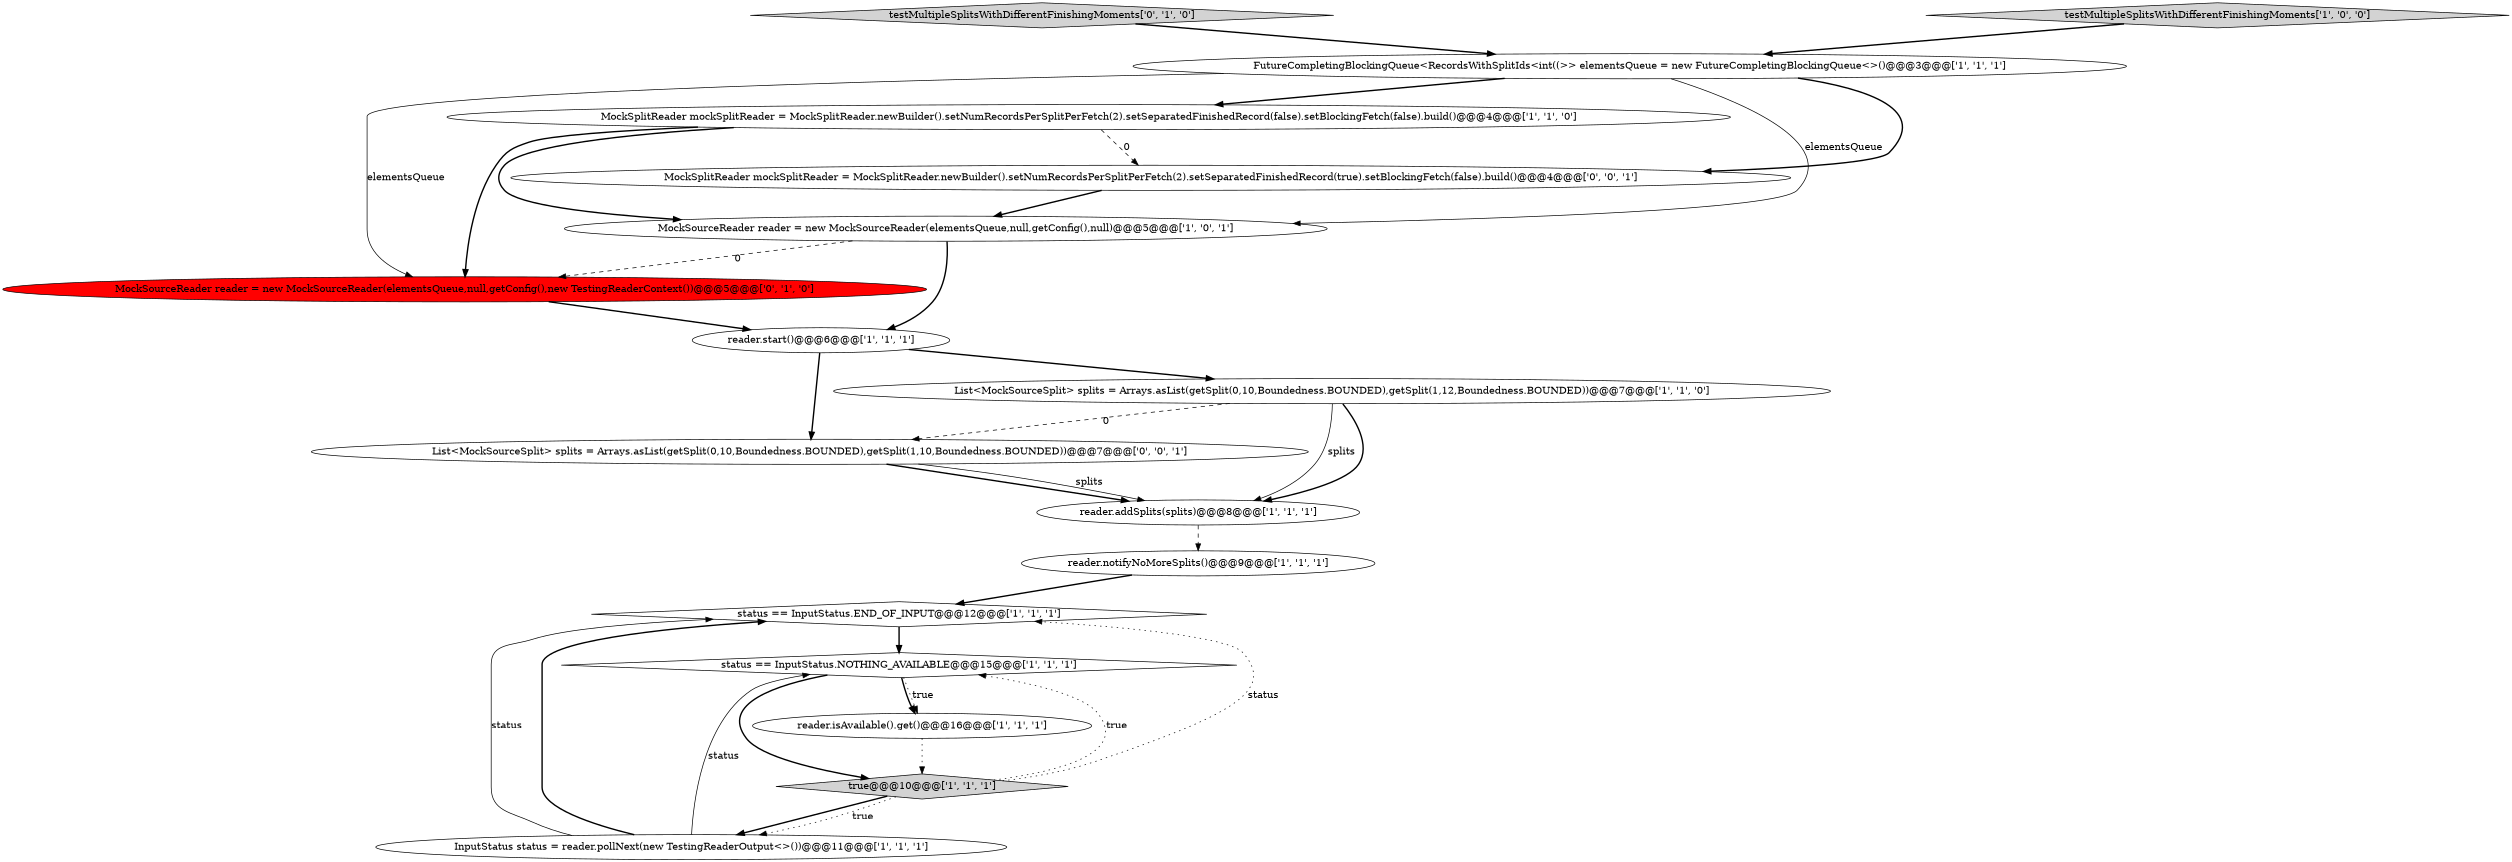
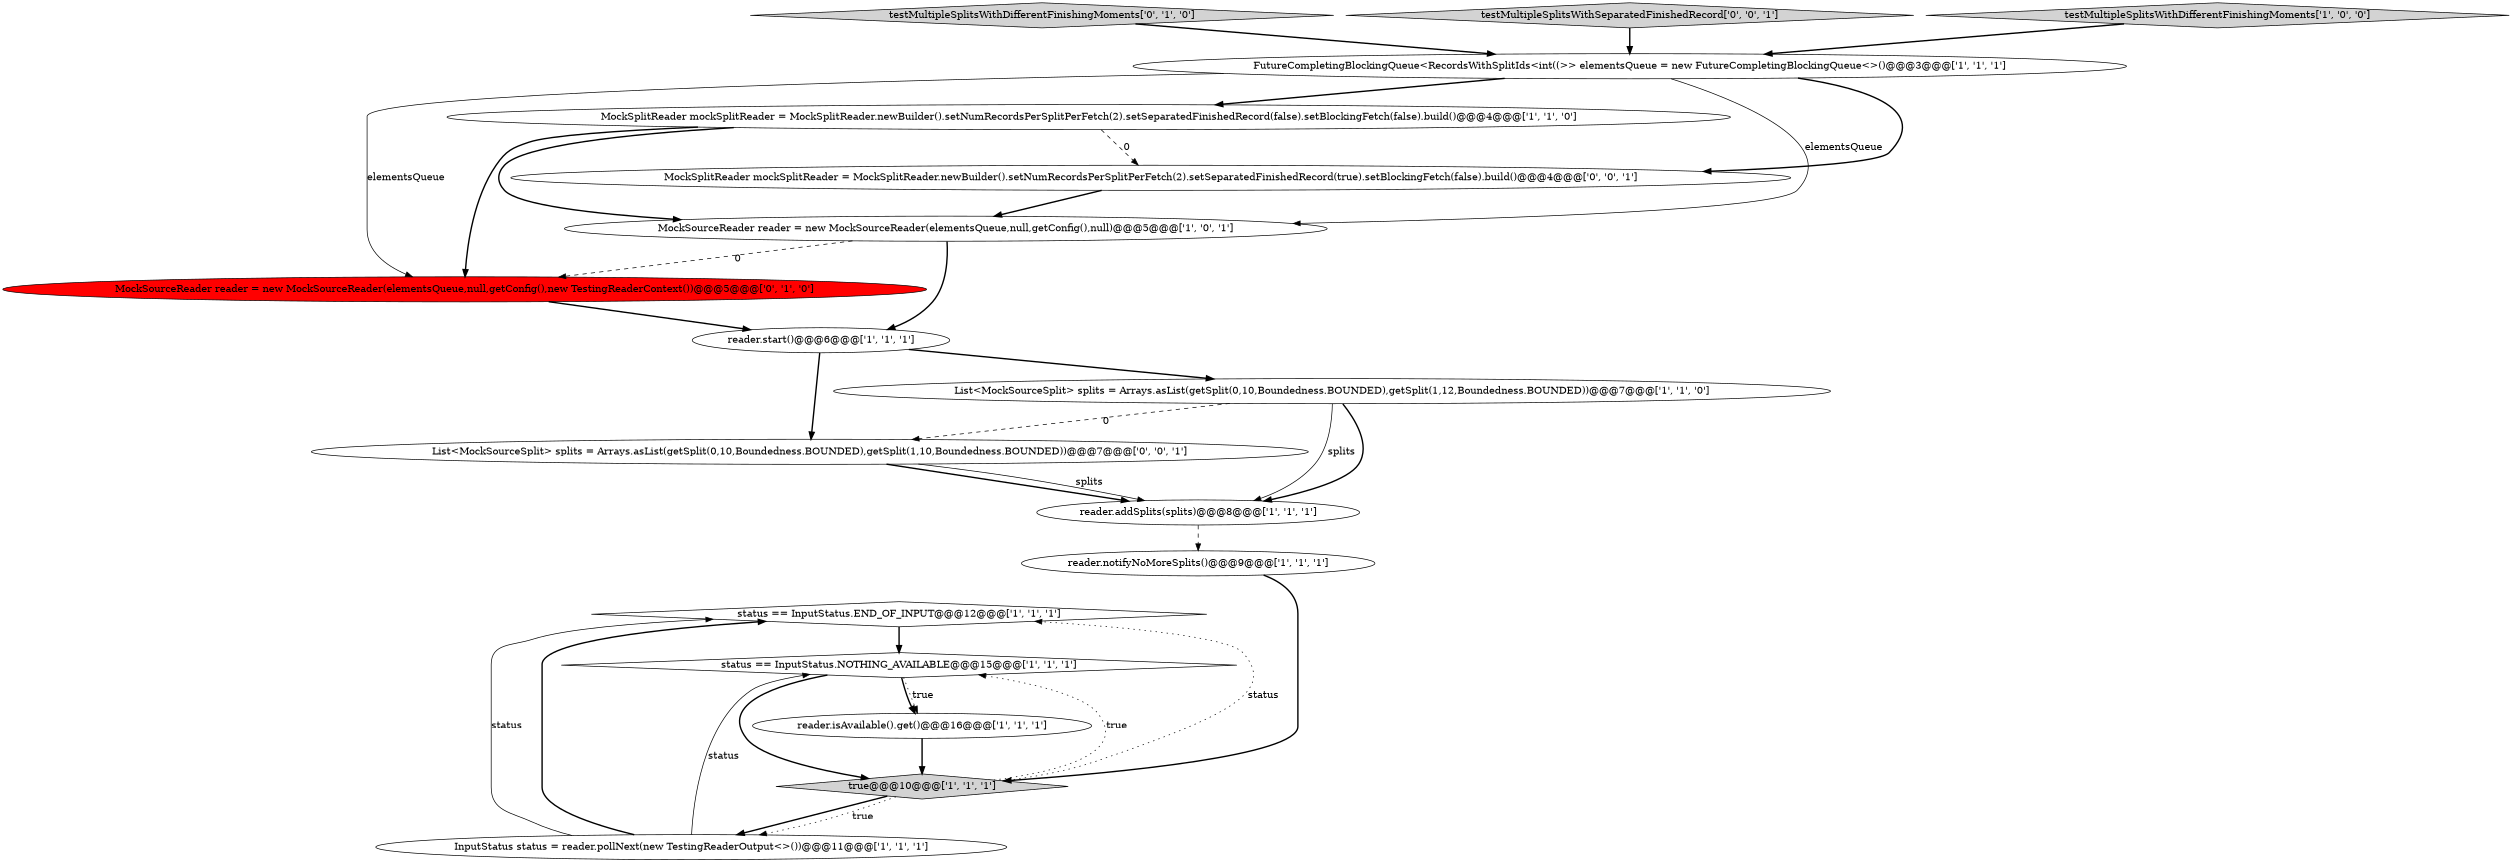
node "testMultipleSplitsWithSeparatedFinishedRecord['0', '0', '1']": added
edge "reader.notifyNoMoreSplits()@@@9@@@['1', '1', '1']" -> "status == InputStatus.END_OF_INPUT@@@12@@@['1', '1', '1']": now "reader.notifyNoMoreSplits()@@@9@@@['1', '1', '1']" -> "true@@@10@@@['1', '1', '1']"
edge "reader.isAvailable().get()@@@16@@@['1', '1', '1']" -> "true@@@10@@@['1', '1', '1']": style dotted -> bold
